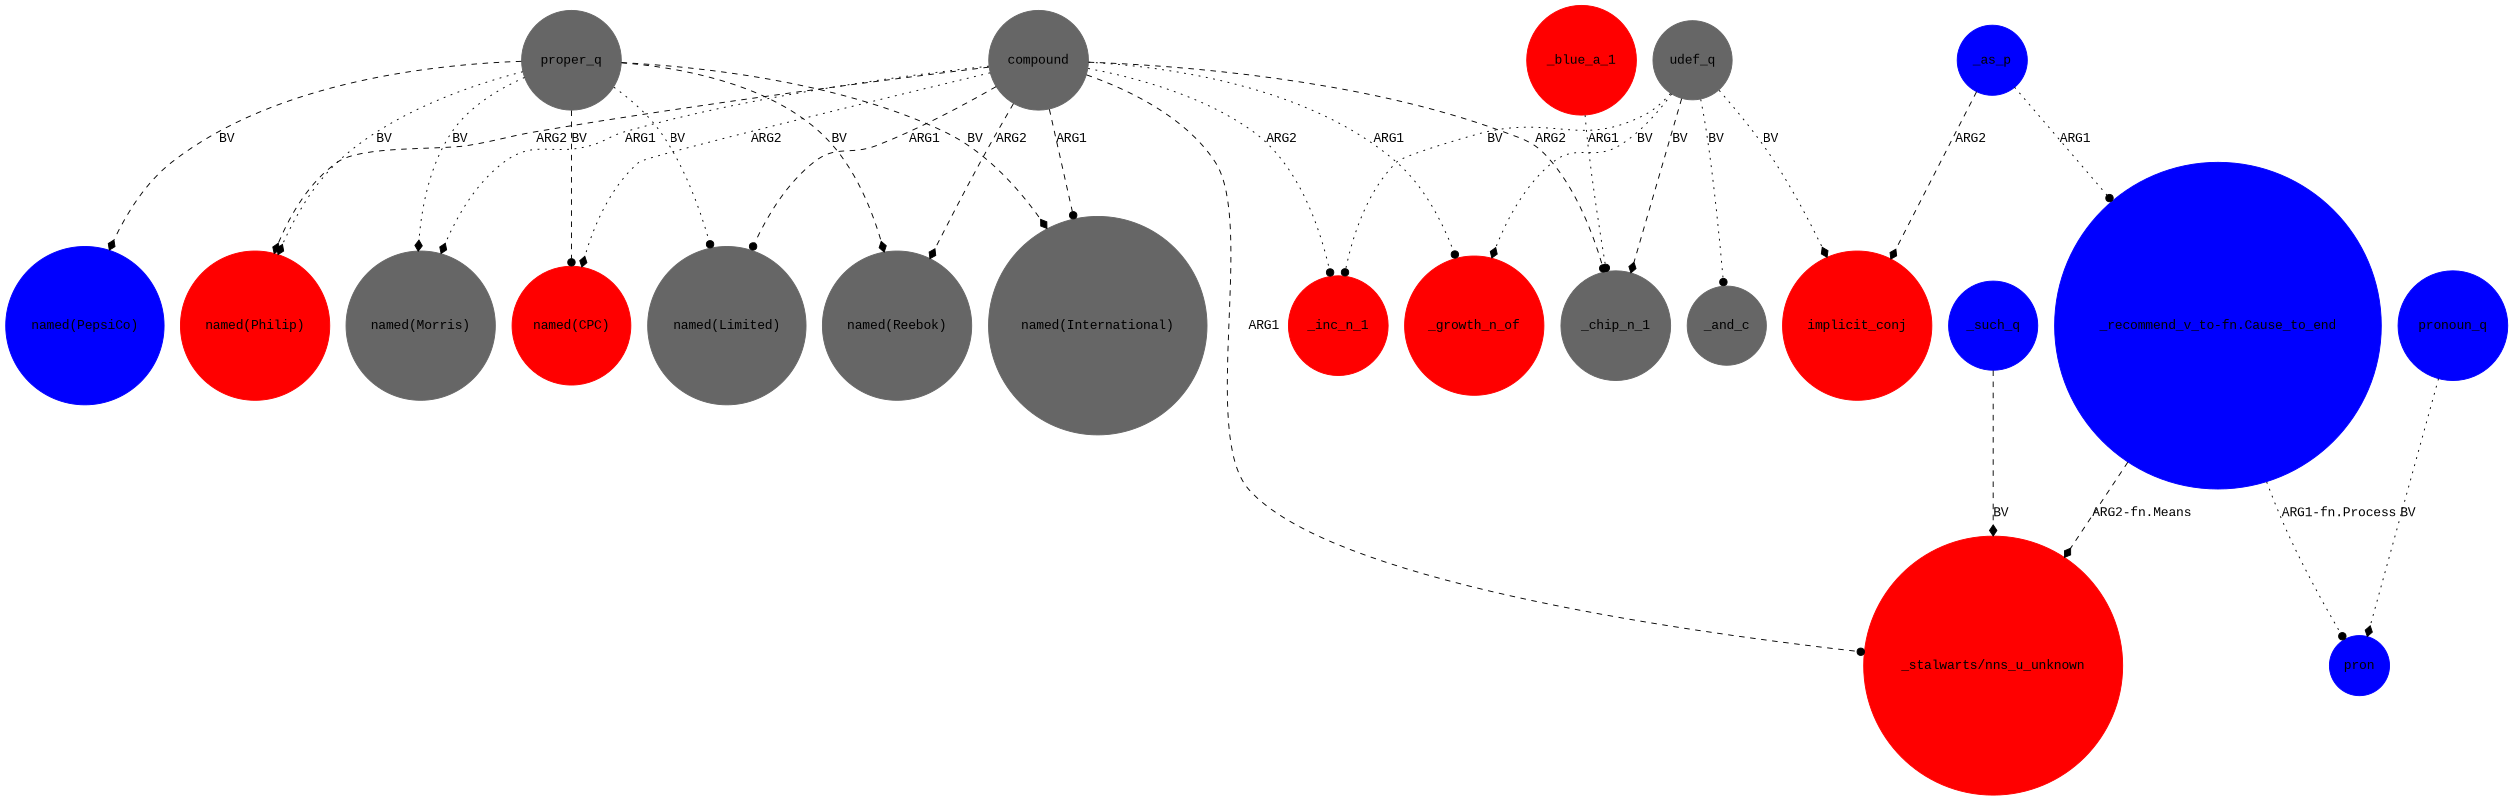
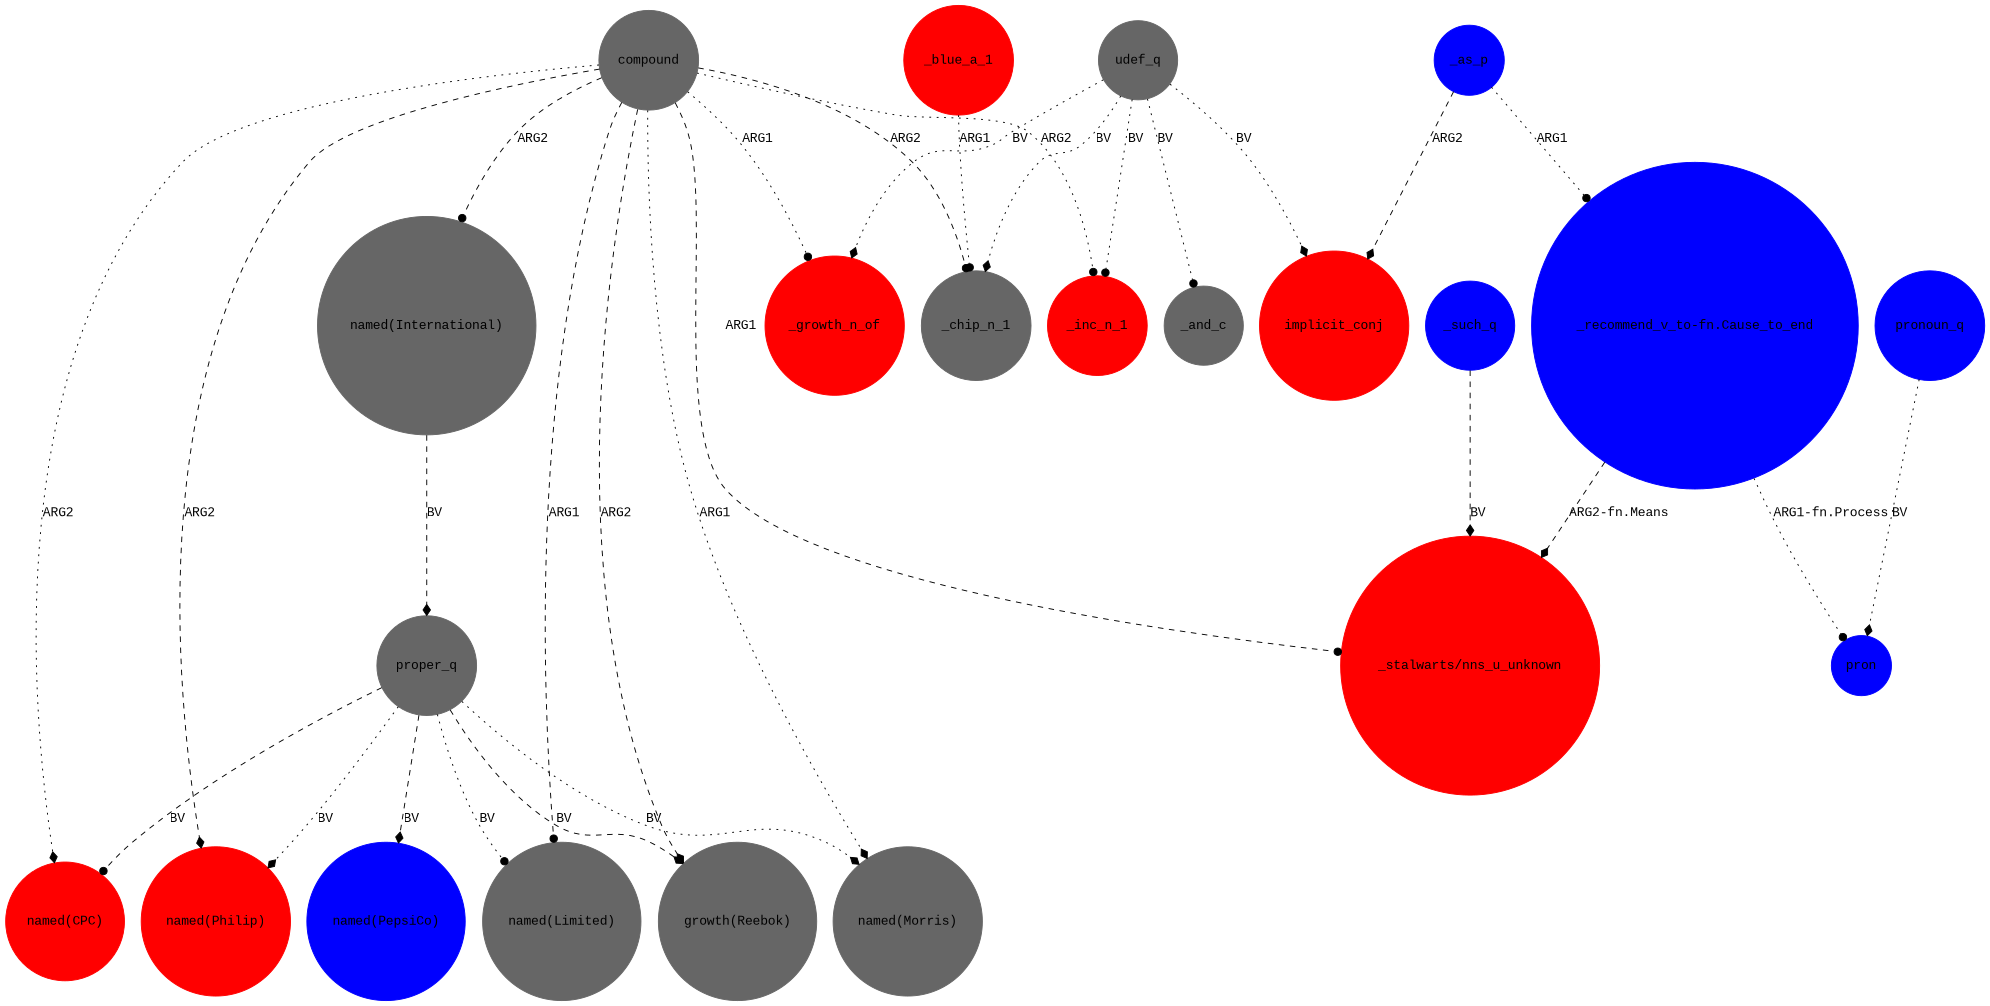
edge "proper_q" -> "named(International)": reversed
edge "compound" -> "named(International)": label "ARG1" -> "ARG2"
edge "udef_q" -> "_chip_n_1": style dashed -> dotted
node "named(Reebok)": label "named(Reebok)" -> "growth(Reebok)"
